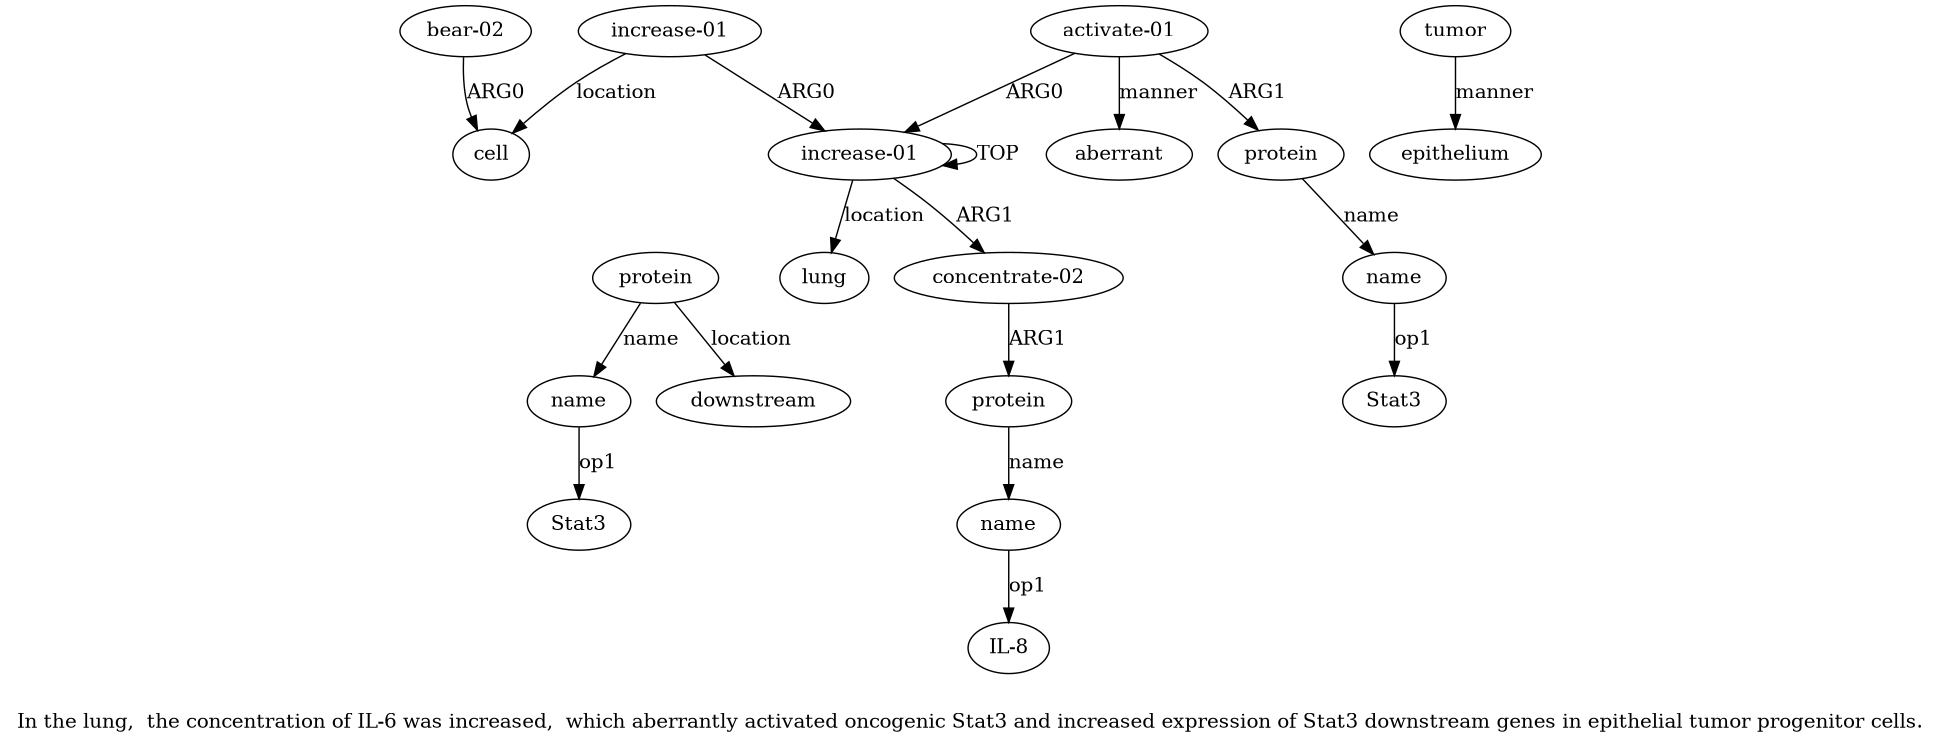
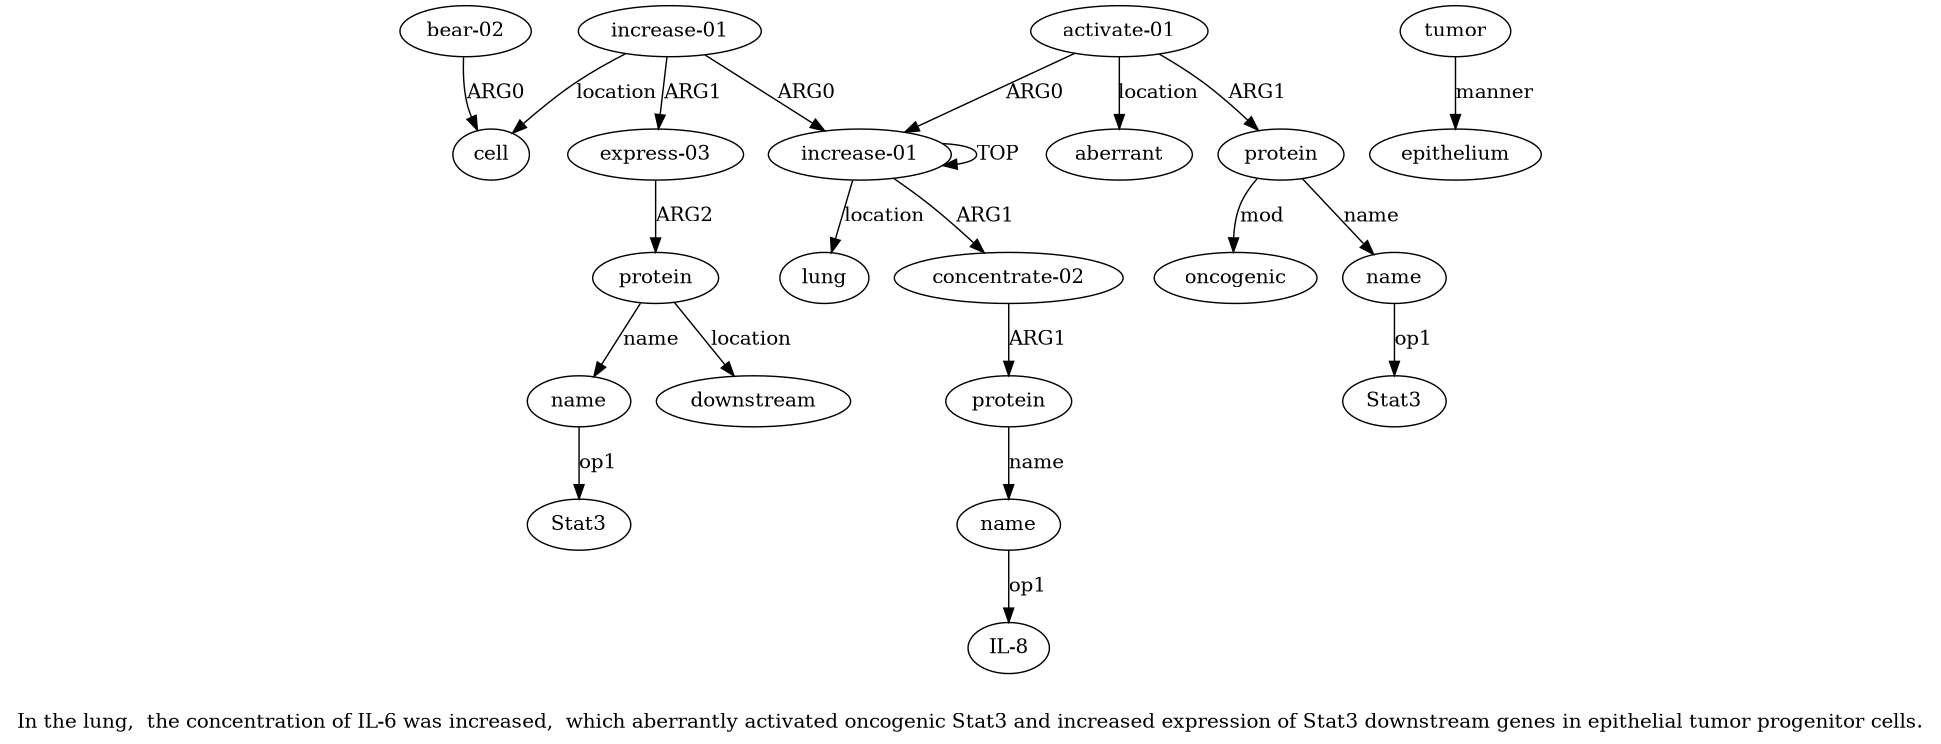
edge "activate-01" -> "aberrant": label "manner" -> "location"
node "express-03": added
node "oncogenic": added
